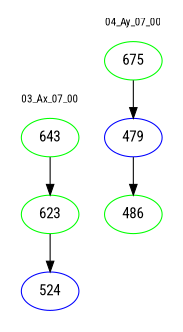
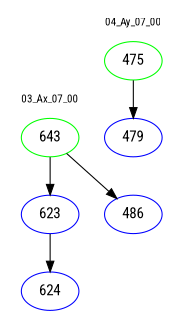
node "675": label "675" -> "475"
edge "479" -> "486": now "643" -> "486"
node "623": color green -> blue
node "486": color green -> blue
node "524": label "524" -> "624"
